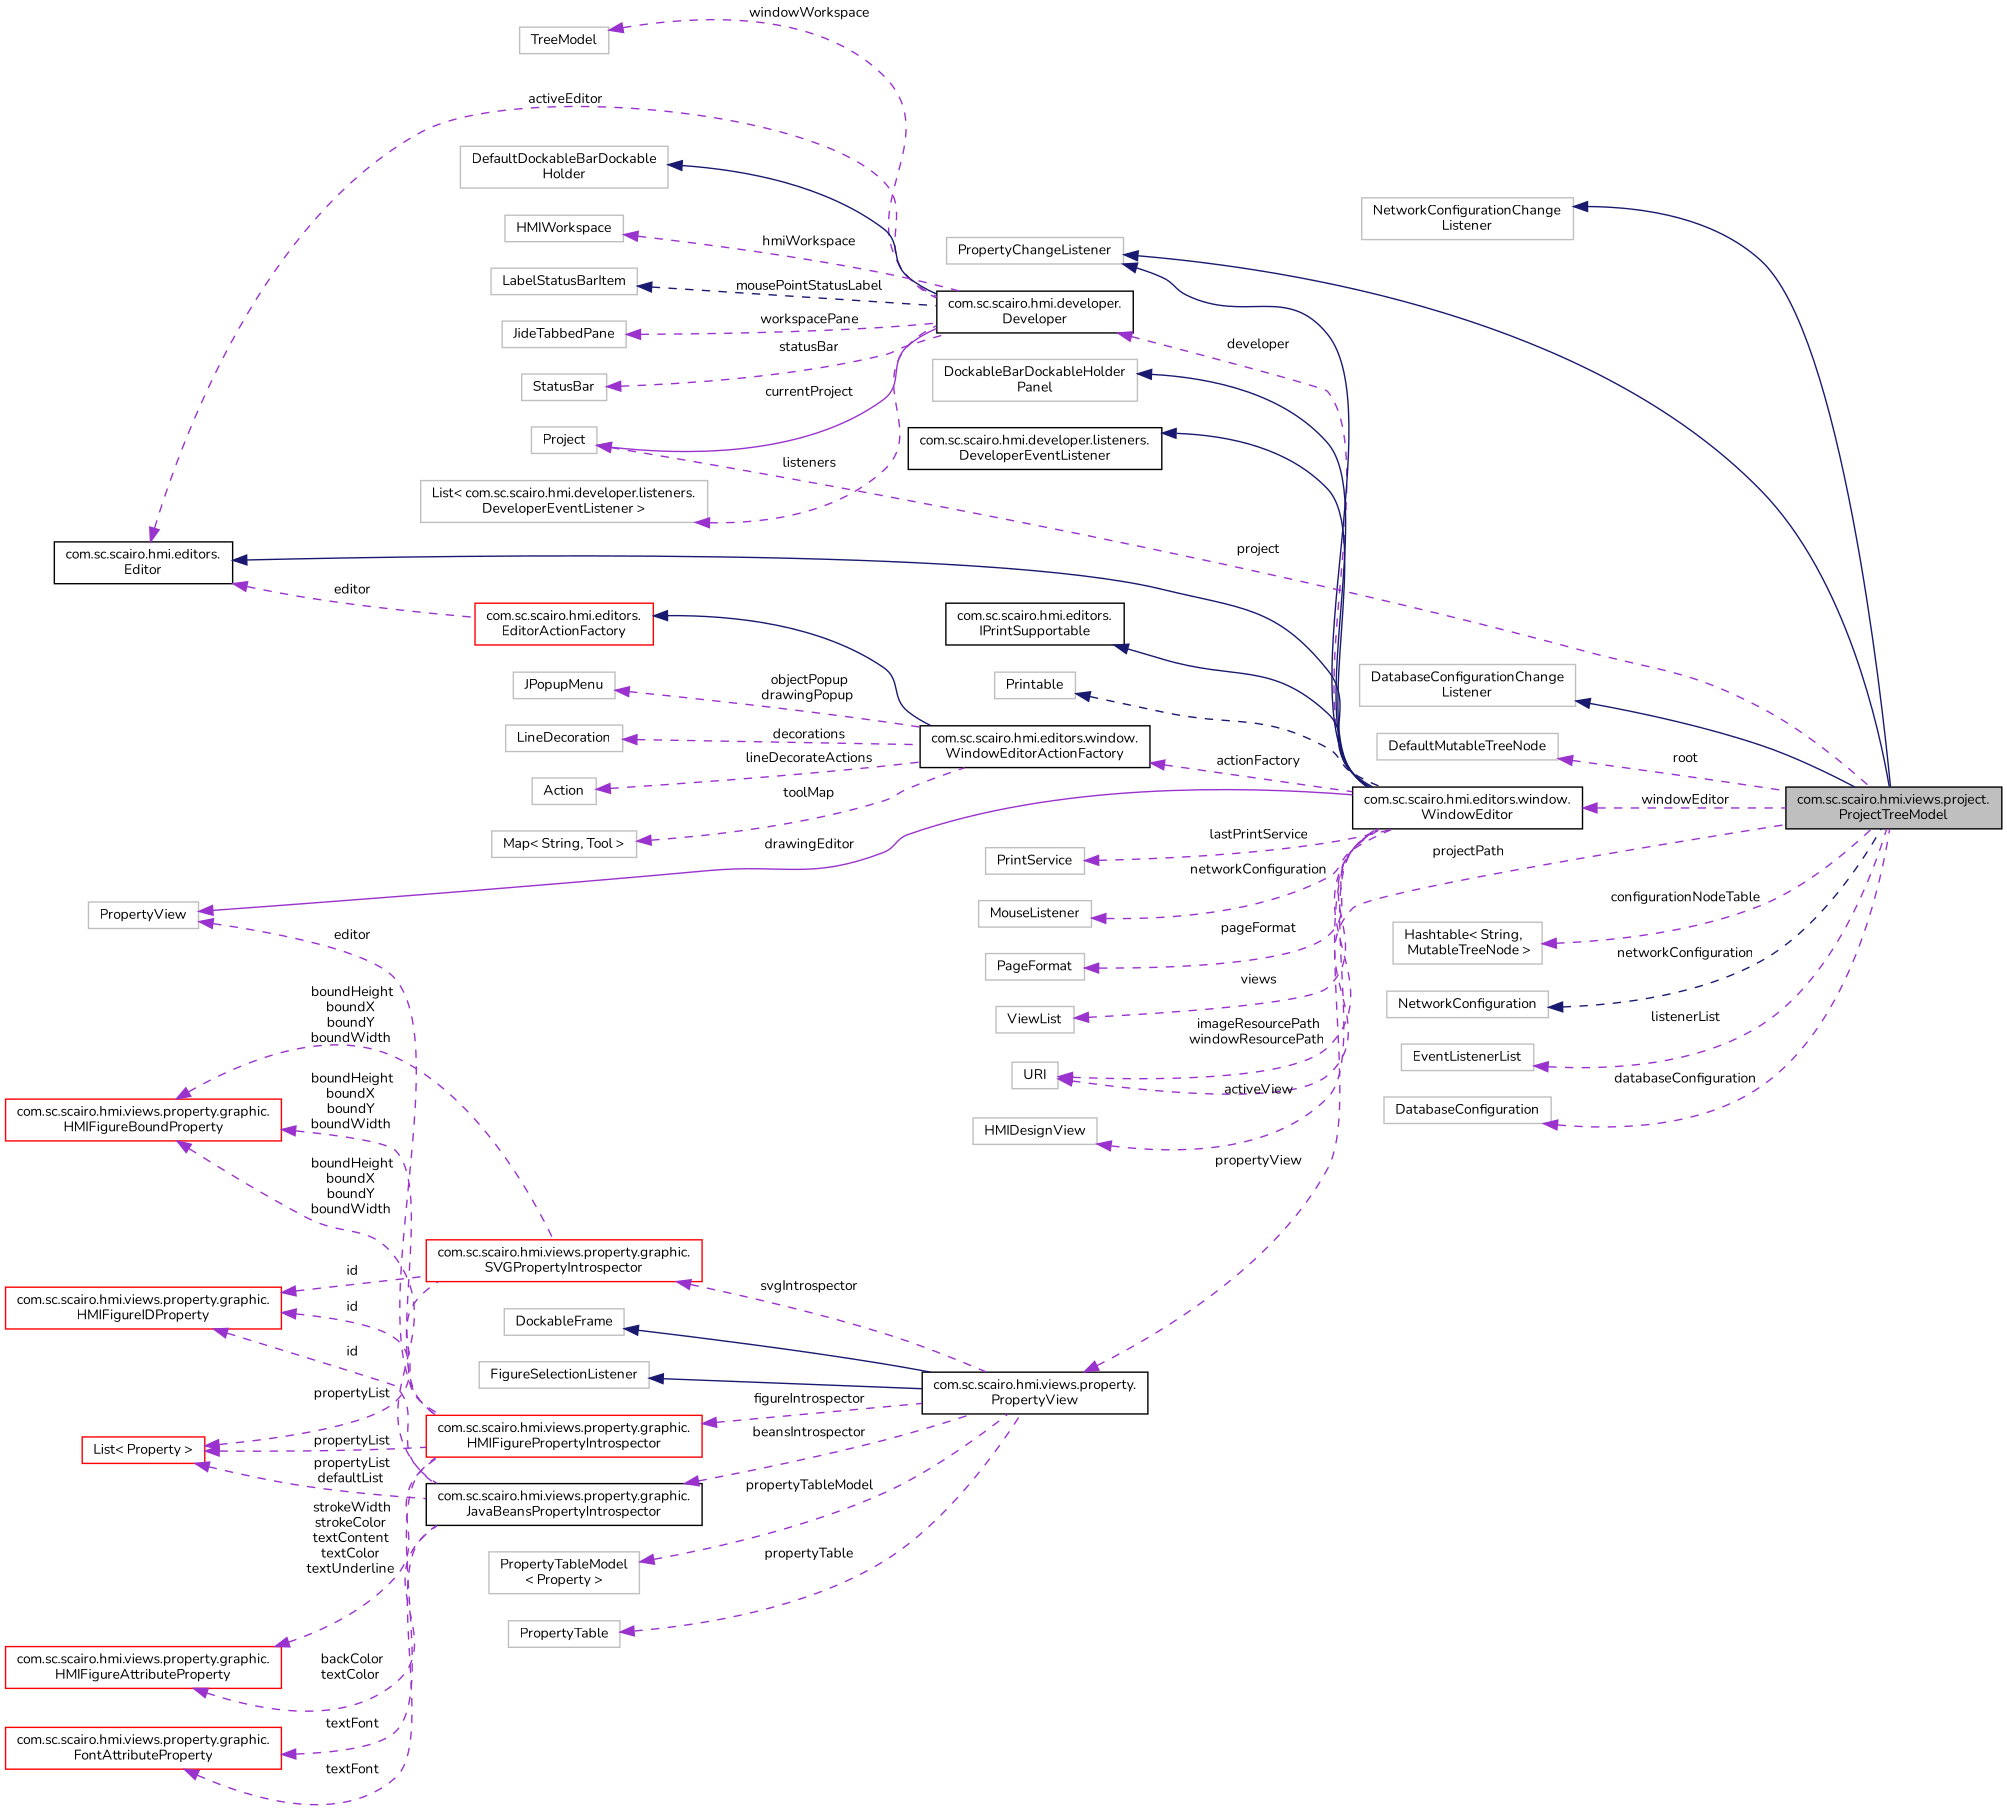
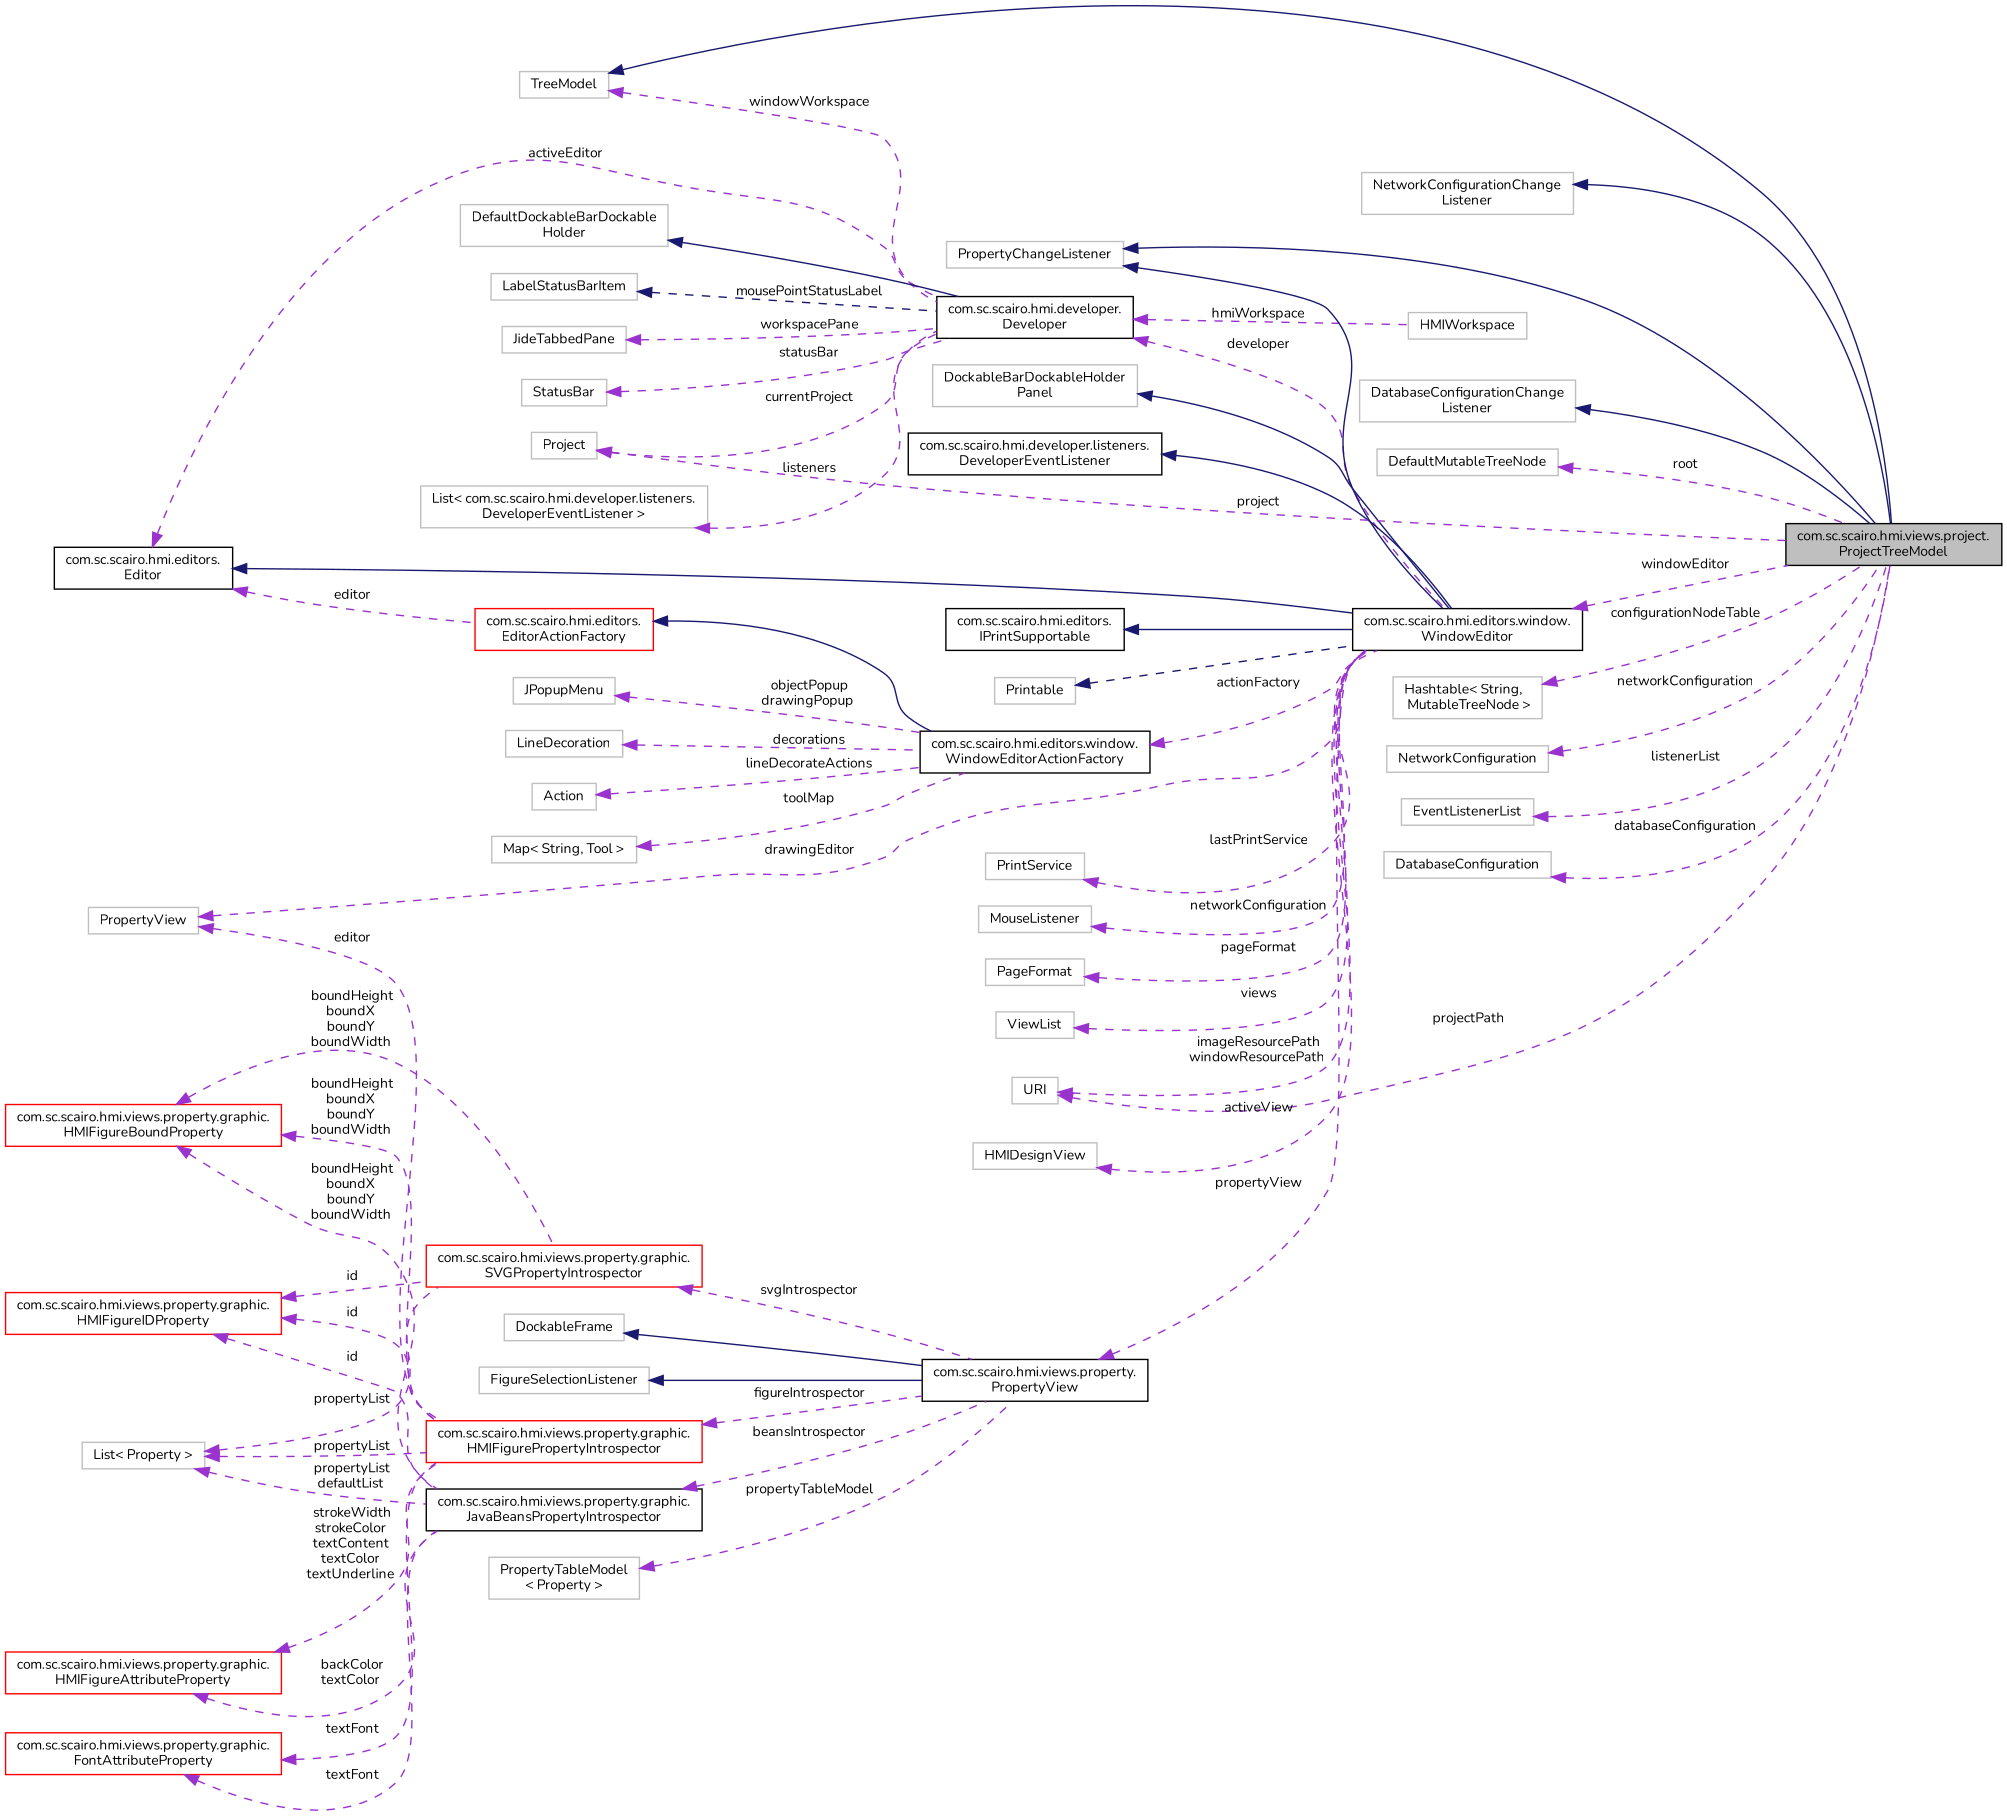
edge "com.sc.scairo.hmi.views.project. ProjectTreeModel" -> "TreeModel": added
edge "com.sc.scairo.hmi.developer. Developer" -> "HMIWorkspace": reversed
edge "com.sc.scairo.hmi.developer. Developer" -> "Project": style solid -> dashed
edge "com.sc.scairo.hmi.editors.window. WindowEditor" -> "PropertyView": style solid -> dashed
edge "com.sc.scairo.hmi.views.project. ProjectTreeModel" -> "NetworkConfiguration": color midnightblue -> darkorchid3
node "List< Property >": color red -> grey75
node "PropertyTable": removed
